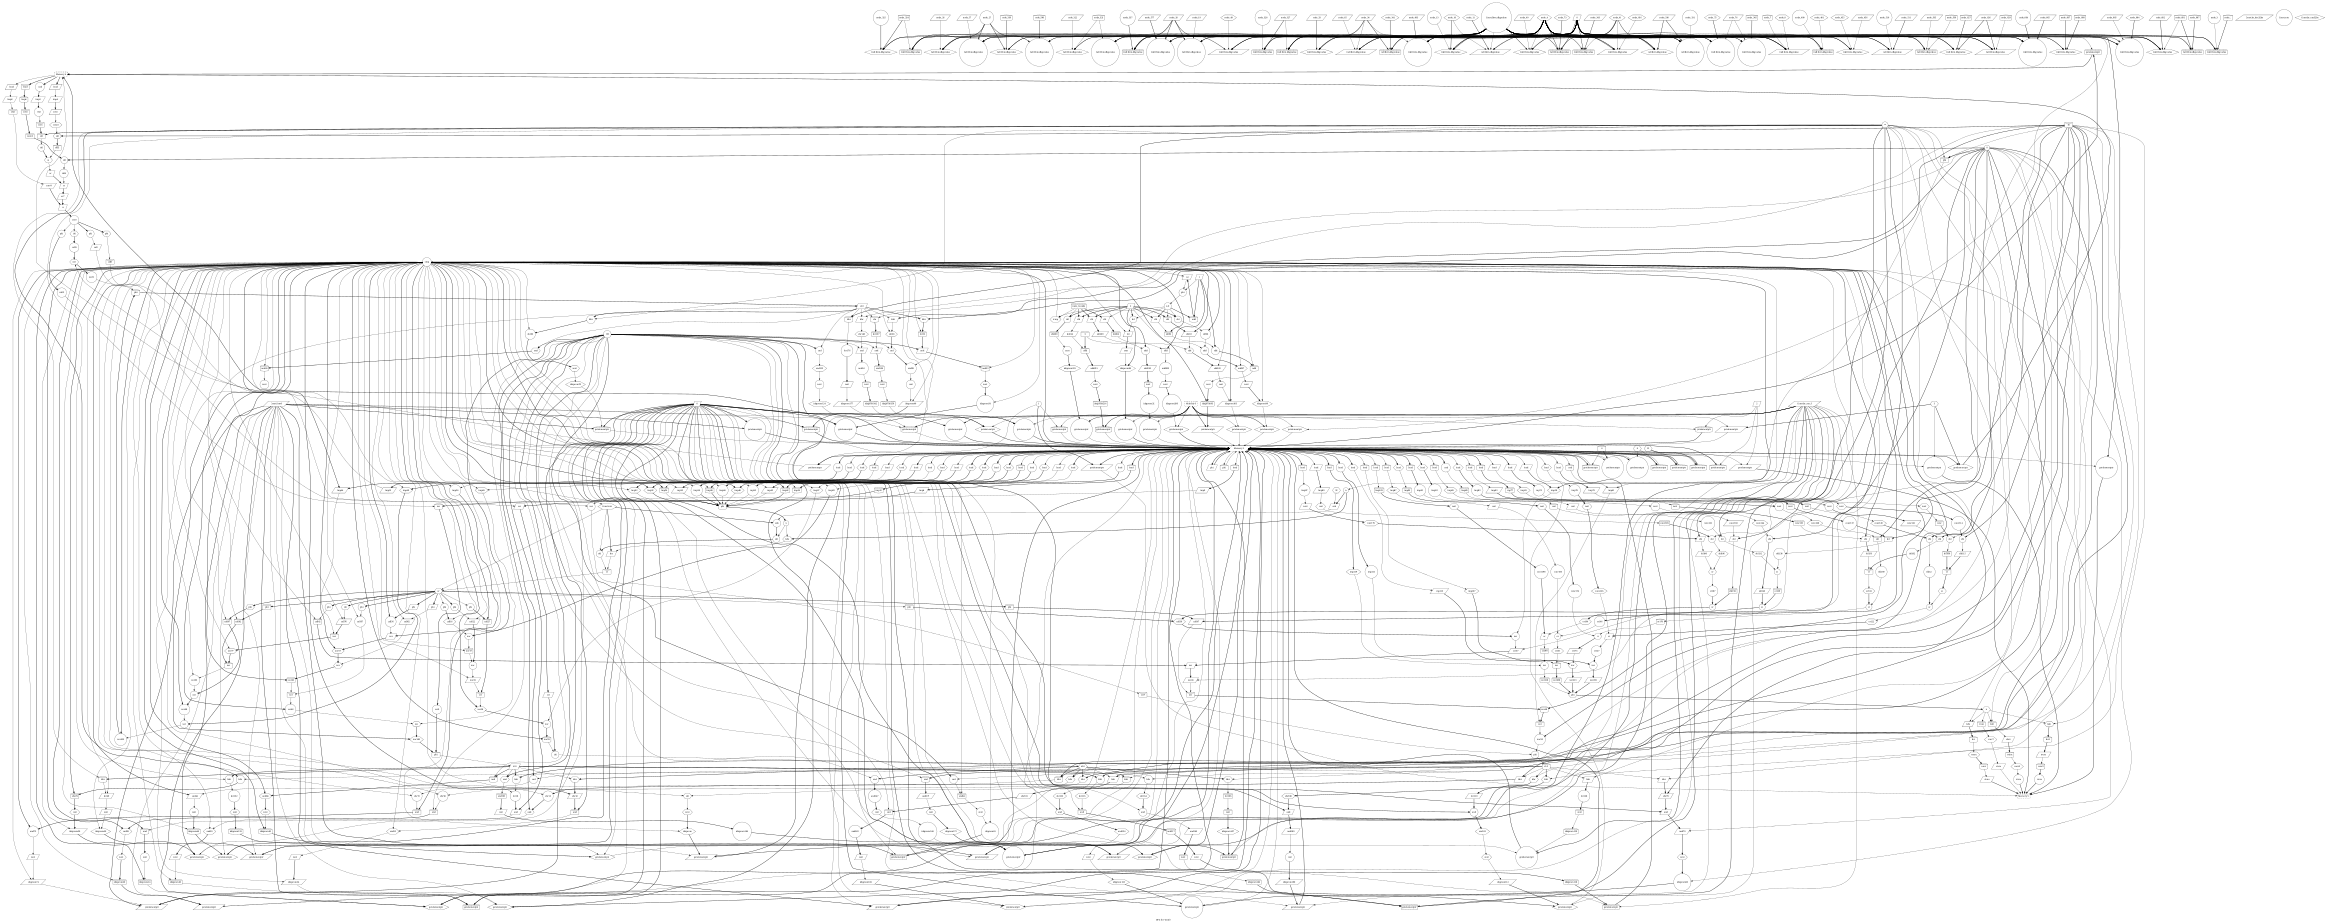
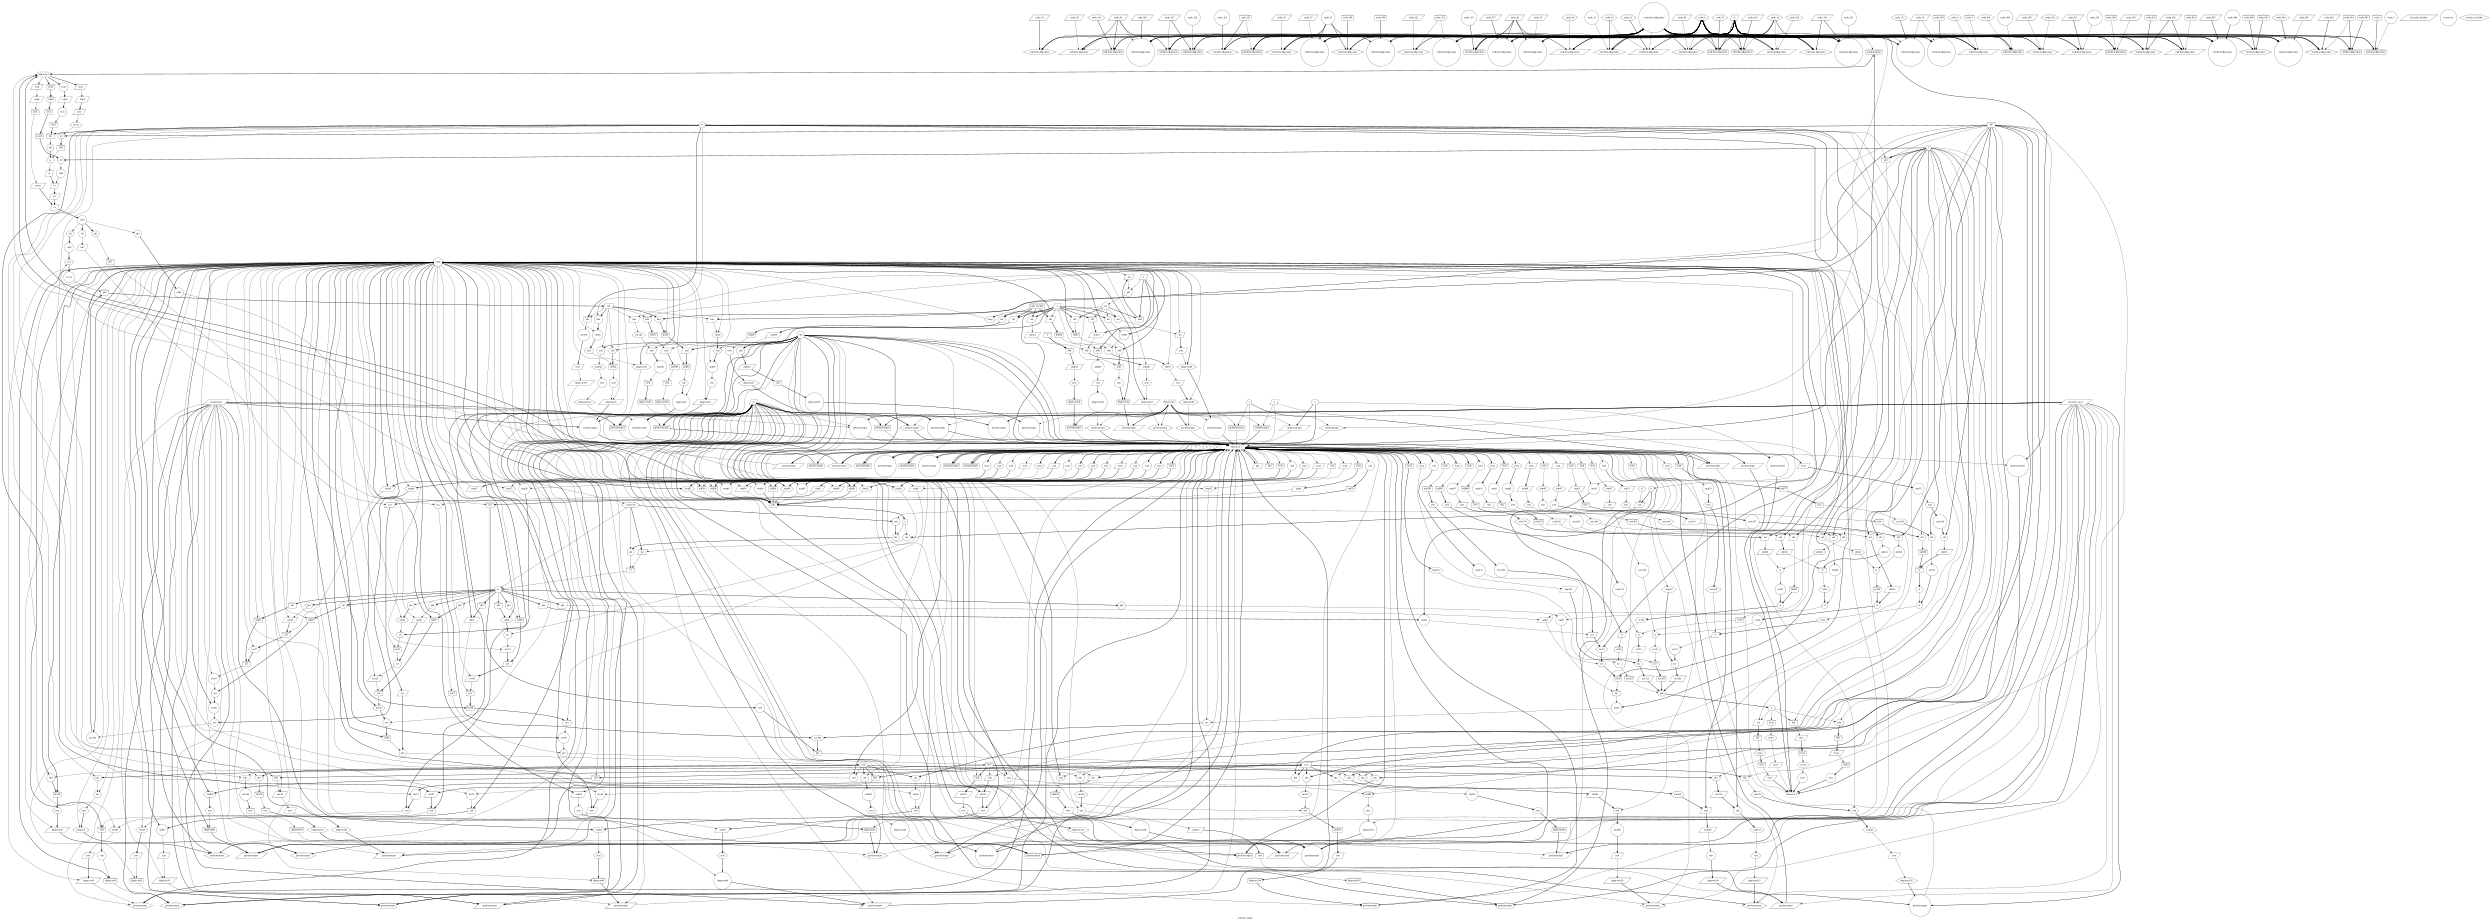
edge "cmp" -> "idxprom70": added
edge "s3.0" -> "call42": now "cmp" -> "call42"
node "idxprom25": added
